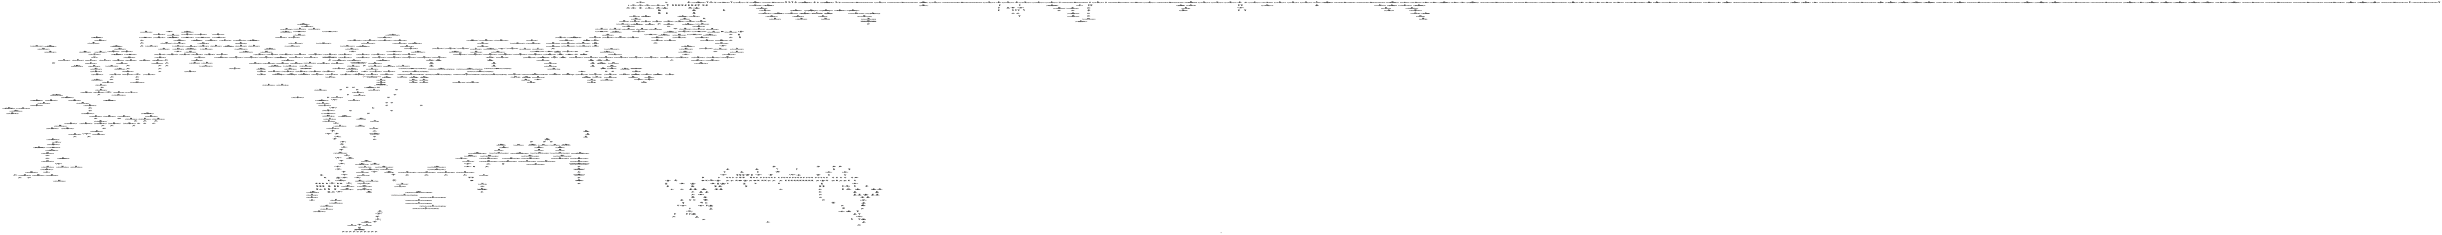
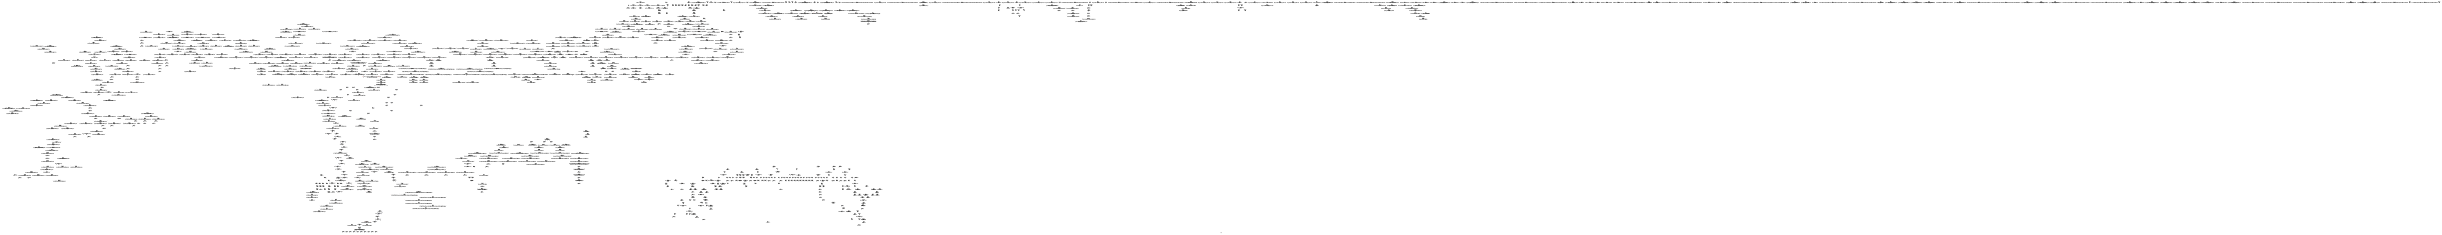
node "NodeID: 1831": added
